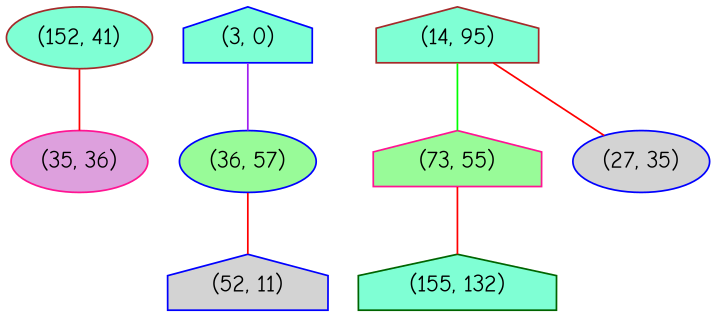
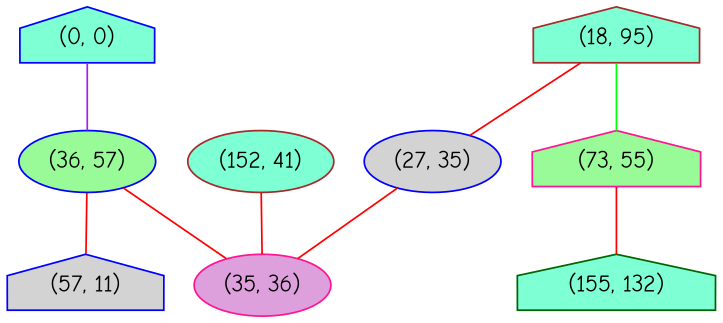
node "(3, 0)": label "(3, 0)" -> "(0, 0)"
node "(14, 95)": label "(14, 95)" -> "(18, 95)"
edge "(36, 57)" -- "(35, 36)": added
edge "(27, 35)" -- "(35, 36)": added
node "(52, 11)": label "(52, 11)" -> "(57, 11)"
